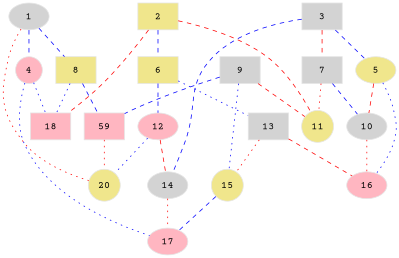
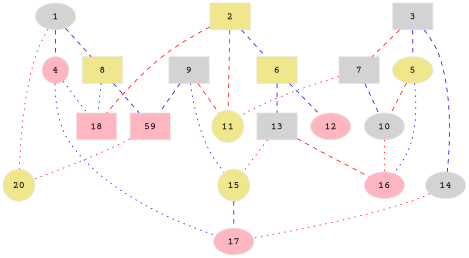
edge "6" -- "13": style dotted -> dashed
edge "12" -- "20": removed
edge "12" -- "14": removed
